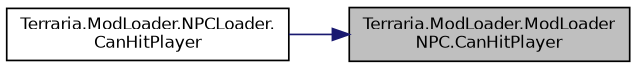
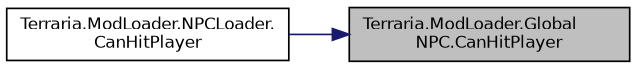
node "Terraria.ModLoader.ModLoader NPC.CanHitPlayer": label "Terraria.ModLoader.ModLoader NPC.CanHitPlayer" -> "Terraria.ModLoader.Global NPC.CanHitPlayer"
